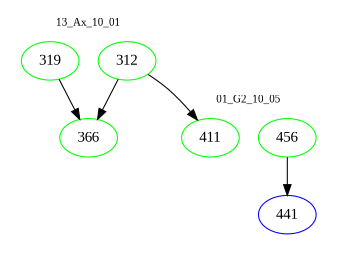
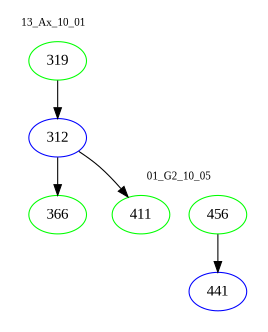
node "312": color green -> blue
edge "319" -> "366": now "319" -> "312"
